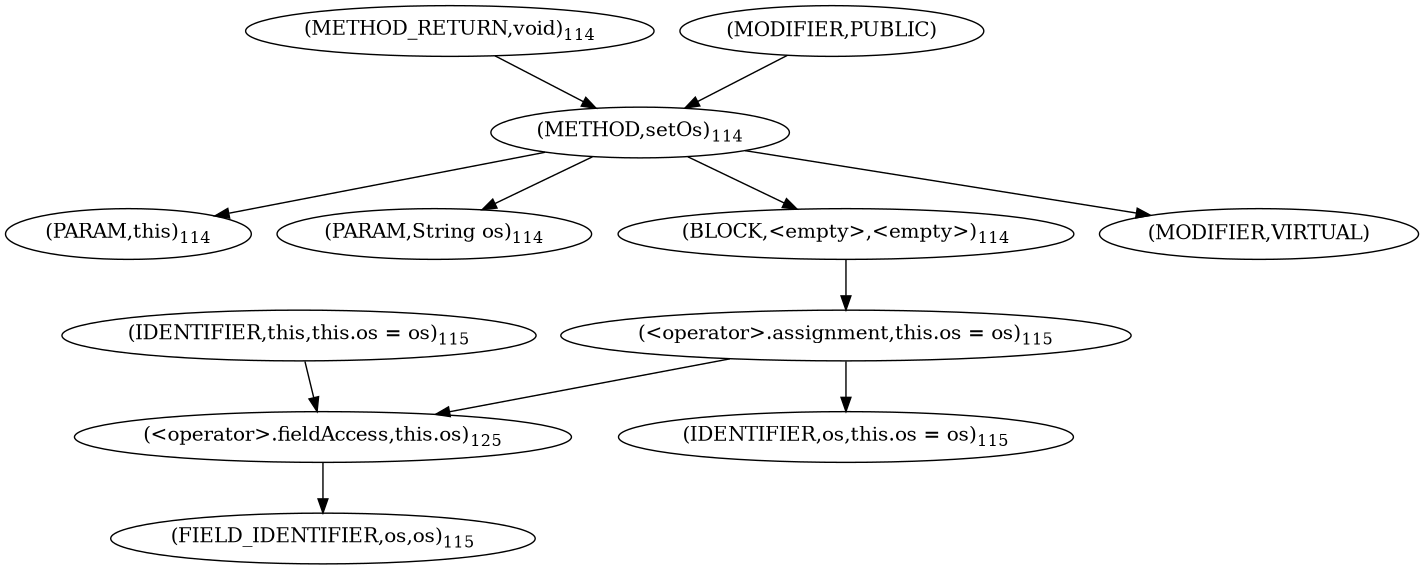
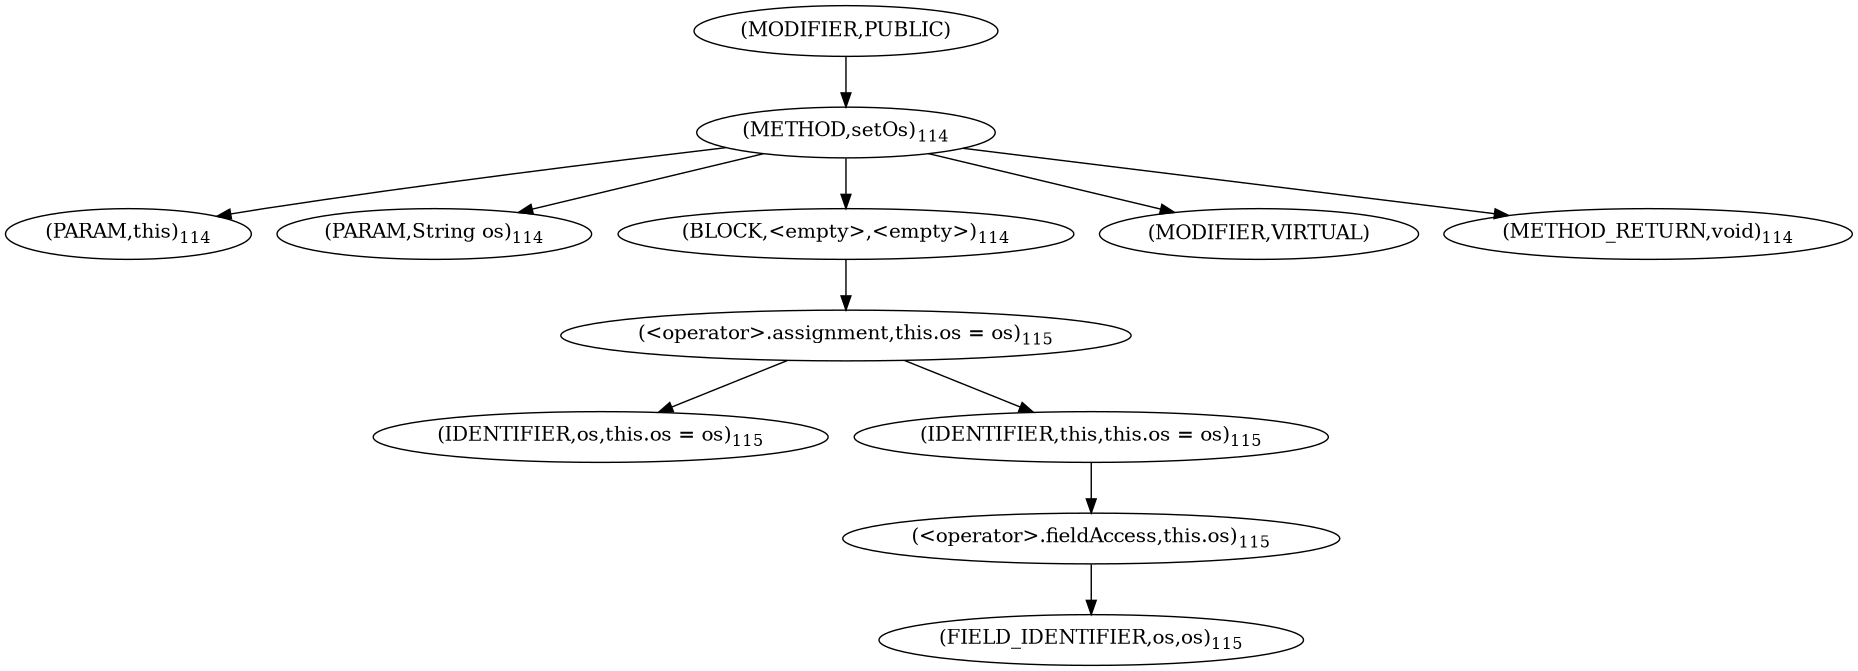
edge "(METHOD_RETURN,void)" -> "(METHOD,setOs)": reversed
edge "(<operator>.assignment,this.os = os)" -> "(<operator>.fieldAccess,this.os)": now "(<operator>.assignment,this.os = os)" -> "(IDENTIFIER,this,this.os = os)"
node "(<operator>.fieldAccess,this.os)": text "125" -> "115"
